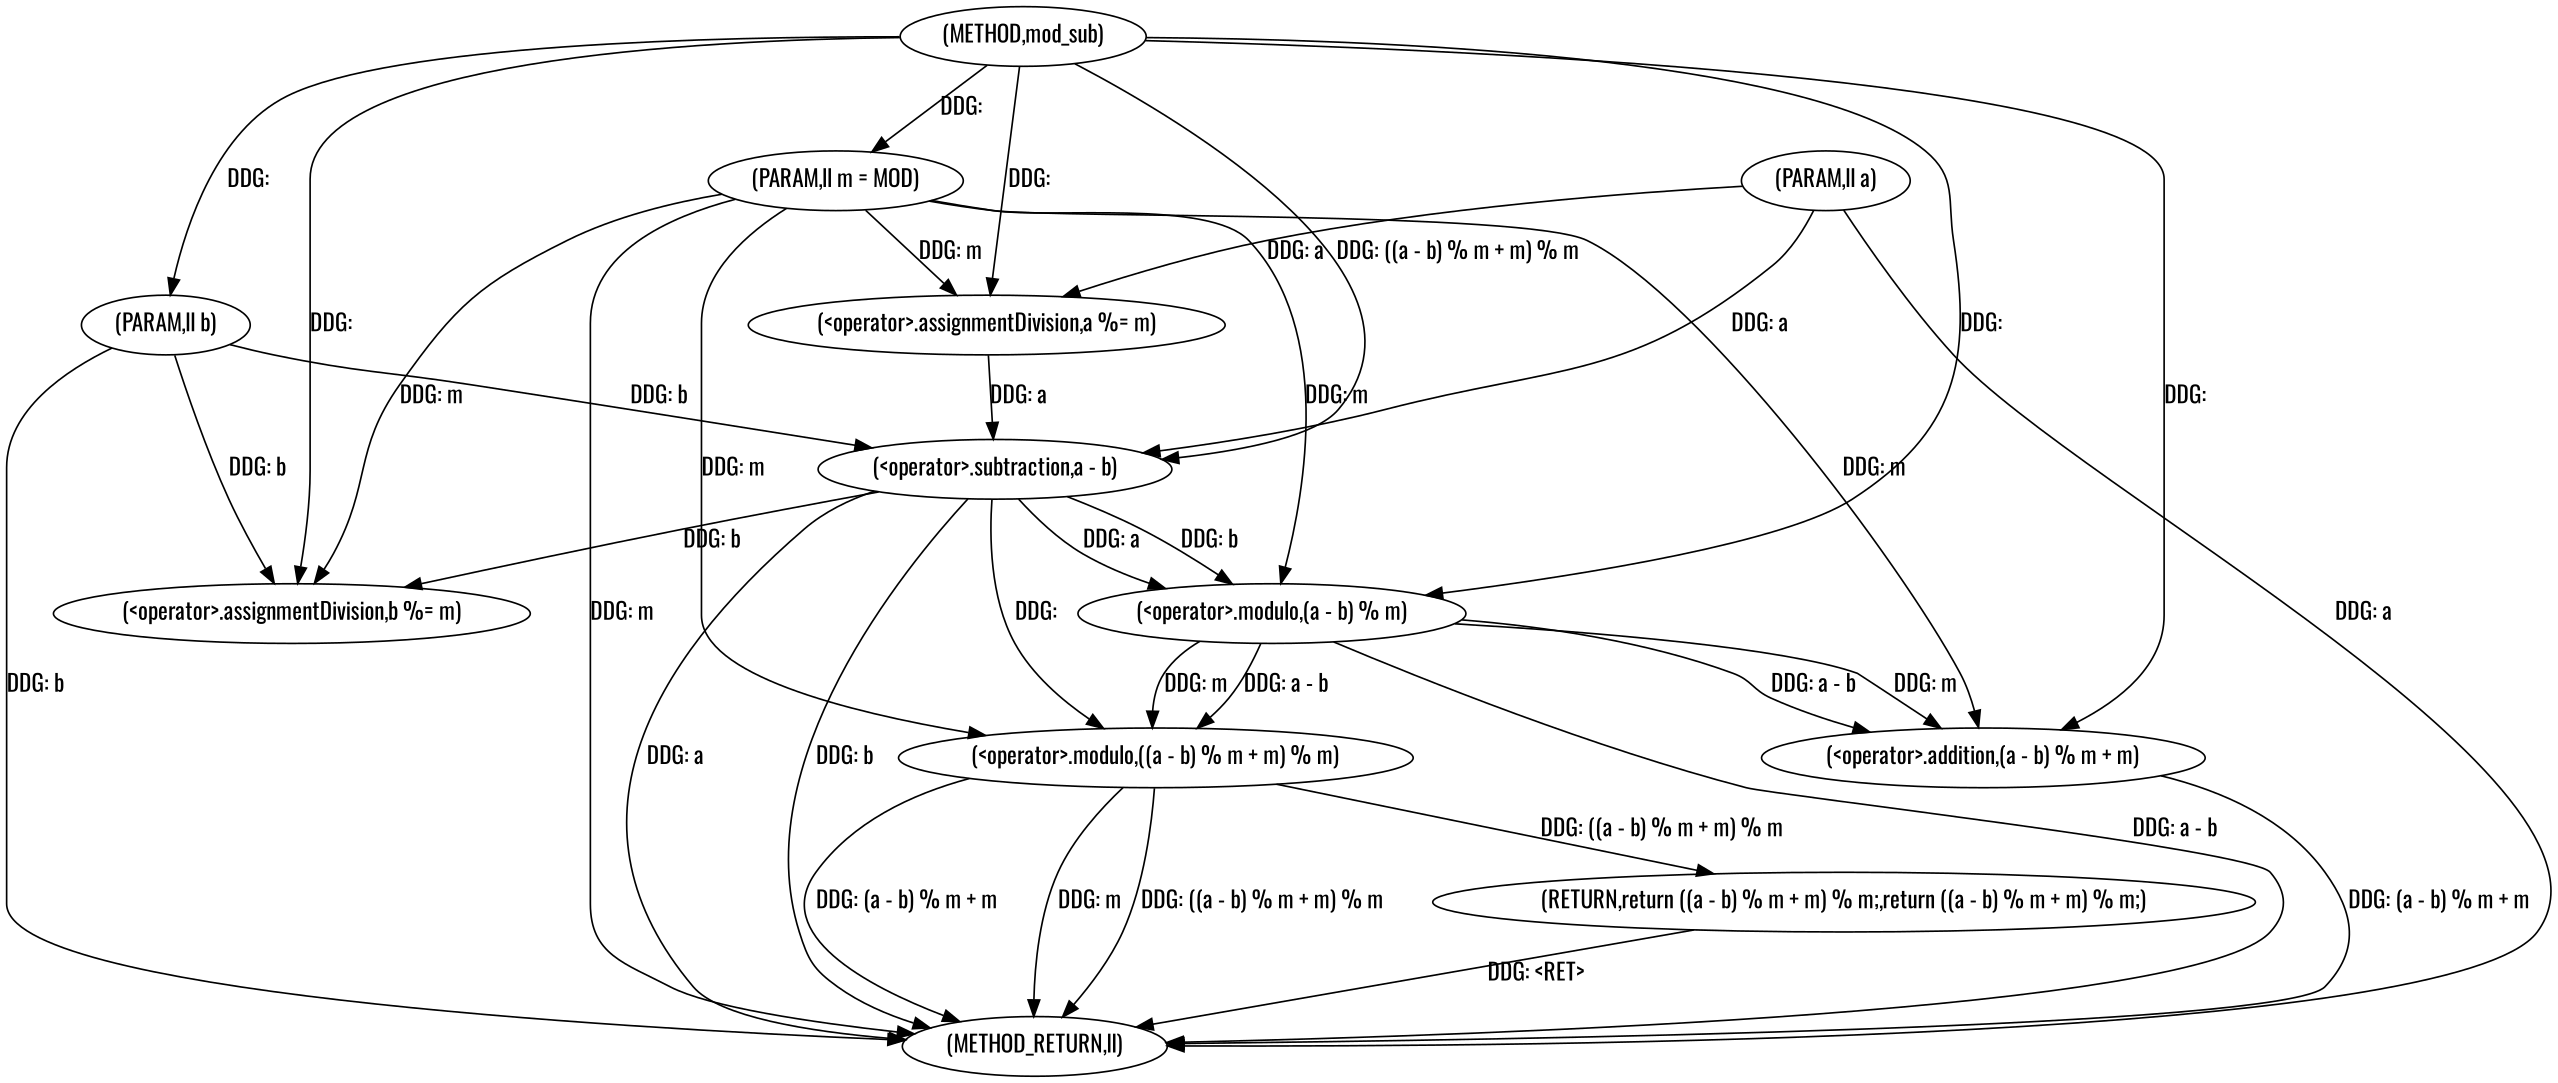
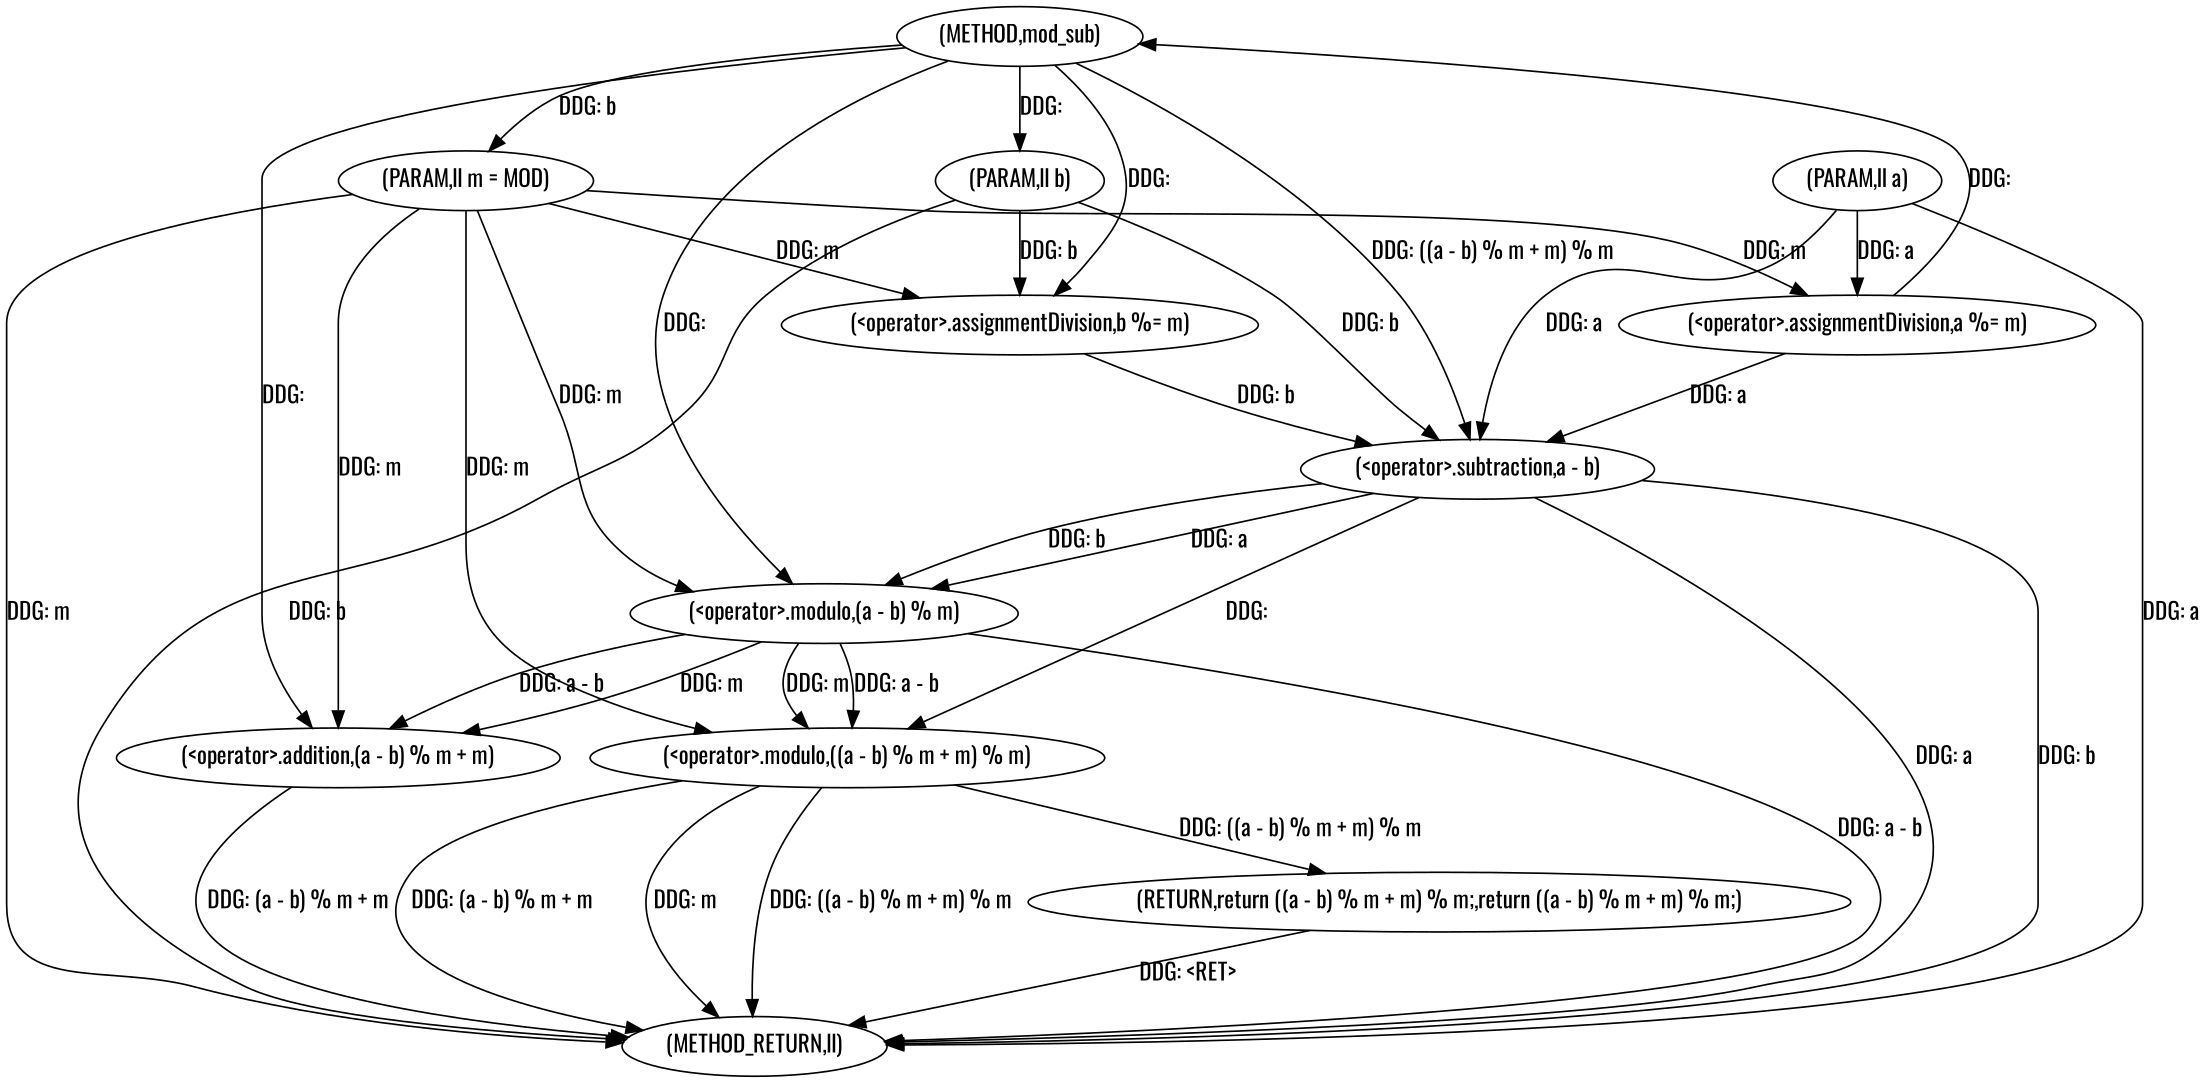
edge "(METHOD,mod_sub)" -> "(PARAM,ll m = MOD)": label "DDG: " -> "DDG: b"
edge "(METHOD,mod_sub)" -> "(<operator>.assignmentDivision,a %= m)": reversed
edge "(<operator>.subtraction,a - b)" -> "(<operator>.assignmentDivision,b %= m)": reversed
